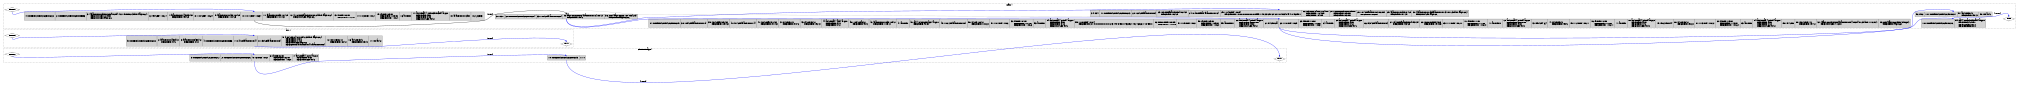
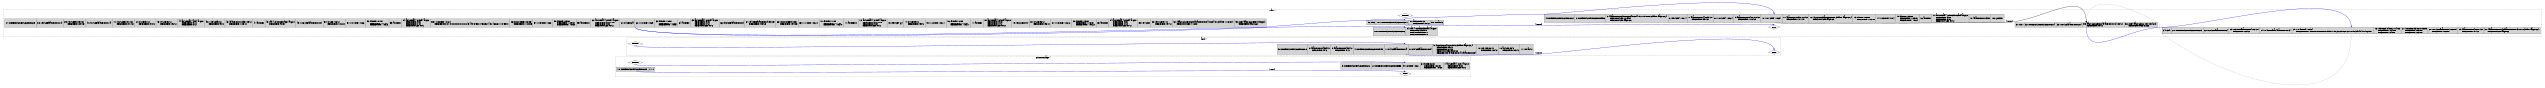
edge "31: L31:" -> "37: NOTE_INSN_BASIC_BLOCK 5": removed
edge "3: NOTE_INSN_BASIC_BLOCK 2" -> "10: NOTE_INSN_BASIC_BLOCK 3": removed, label "[100%]"
